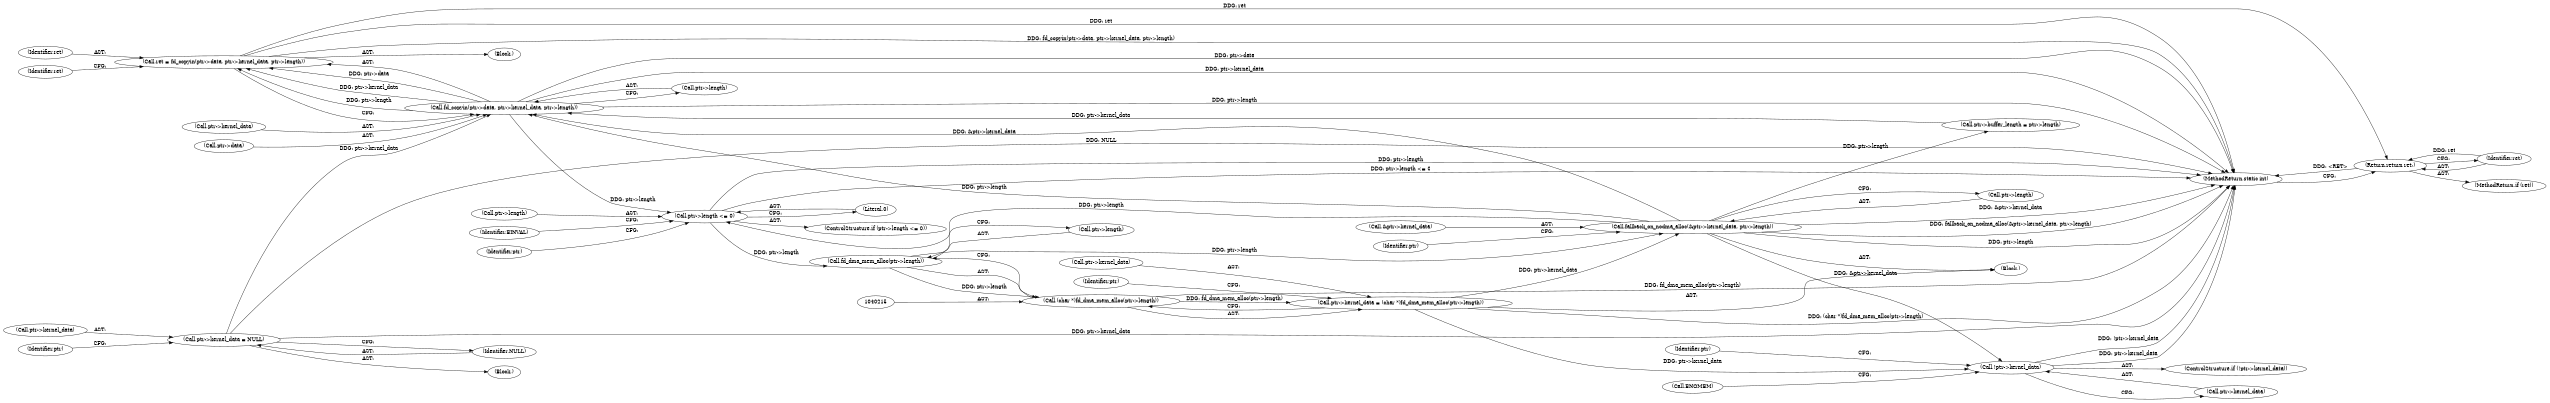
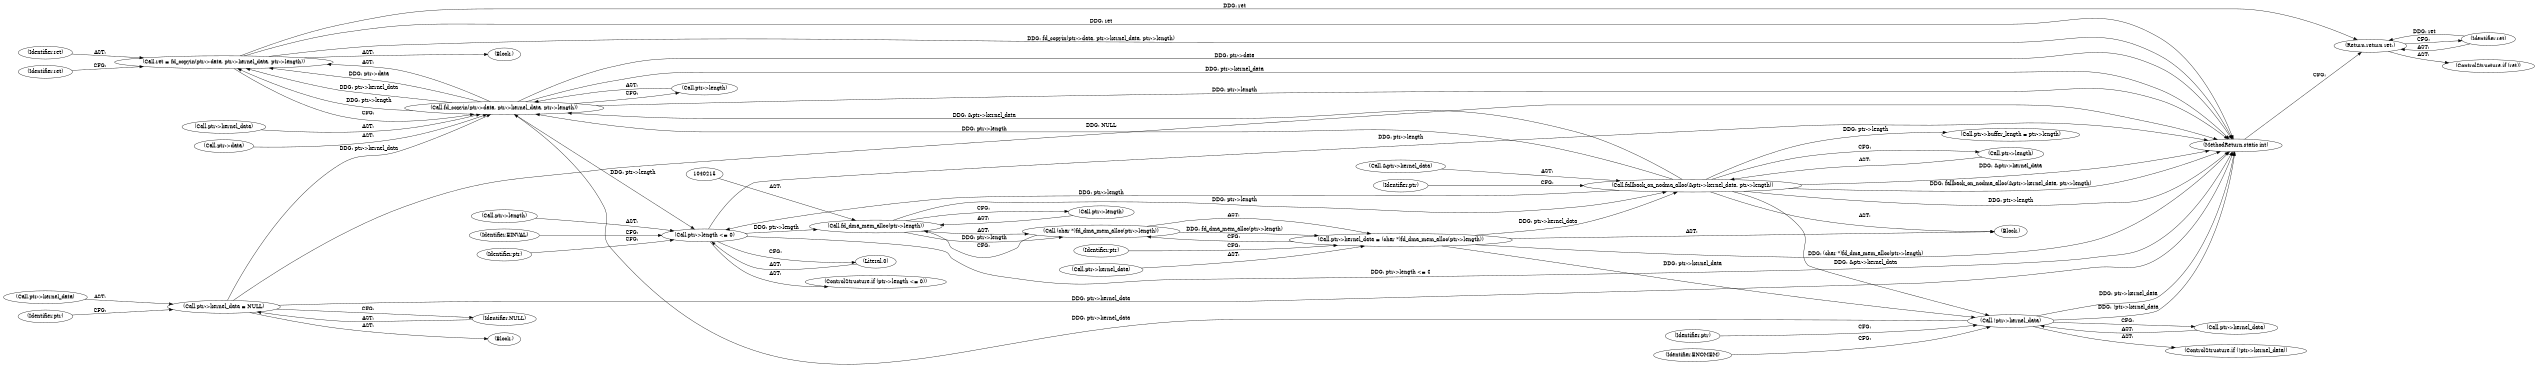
edge "(Call,ptr->buffer_length = ptr->length)" -> "(Call,fd_copyin(ptr->data, ptr->kernel_data, ptr->length))": now "(Call,!ptr->kernel_data)" -> "(Call,fd_copyin(ptr->data, ptr->kernel_data, ptr->length))"
edge "(Return,return ret;)" -> "(MethodReturn,static int)": removed, label "DDG: <RET>"
node "(MethodReturn,if (ret))": label "(MethodReturn,if (ret))" -> "(ControlStructure,if (ret))"
edge "(Call,(char *)fd_dma_mem_alloc(ptr->length))" -> "(MethodReturn,static int)": removed, label "DDG: fd_dma_mem_alloc(ptr->length)"
edge "1040215" -> "(Call,(char *)fd_dma_mem_alloc(ptr->length))": now "1040215" -> "(Call,fd_dma_mem_alloc(ptr->length))"
node "(Call,ENOMEM)": label "(Call,ENOMEM)" -> "(Identifier,ENOMEM)"
